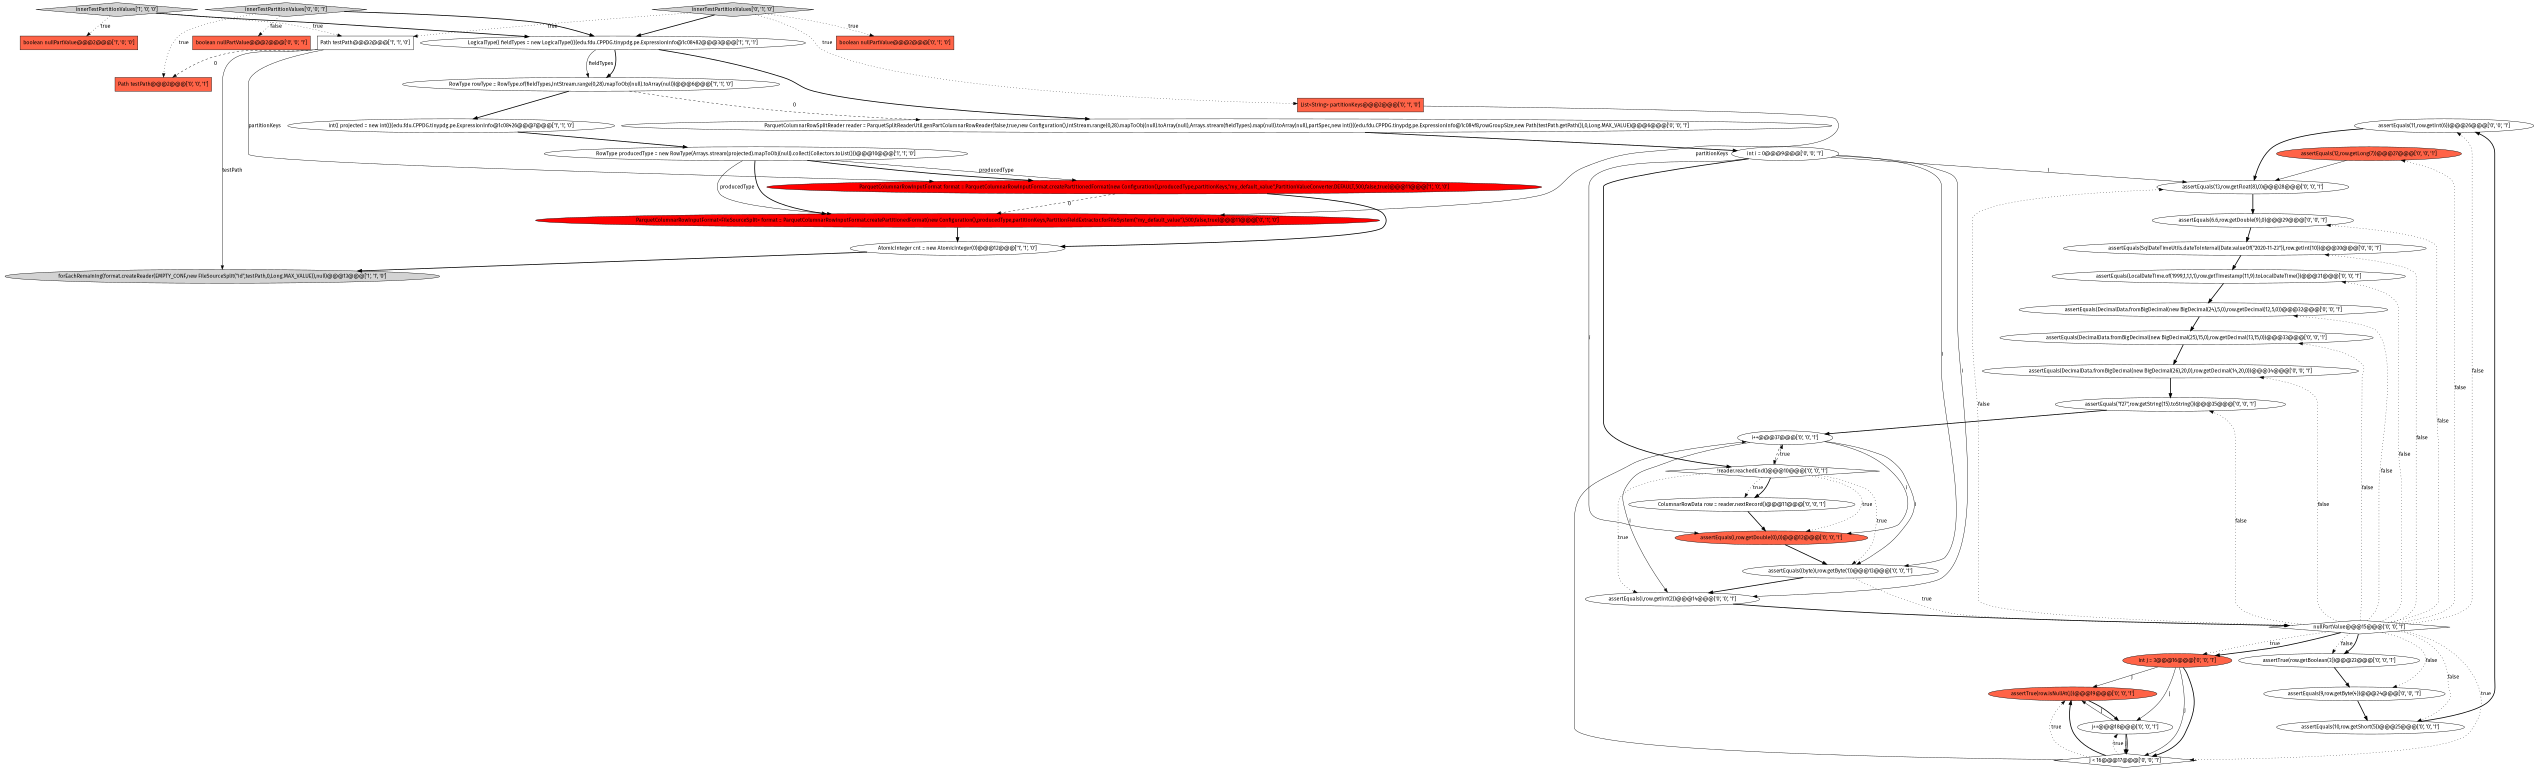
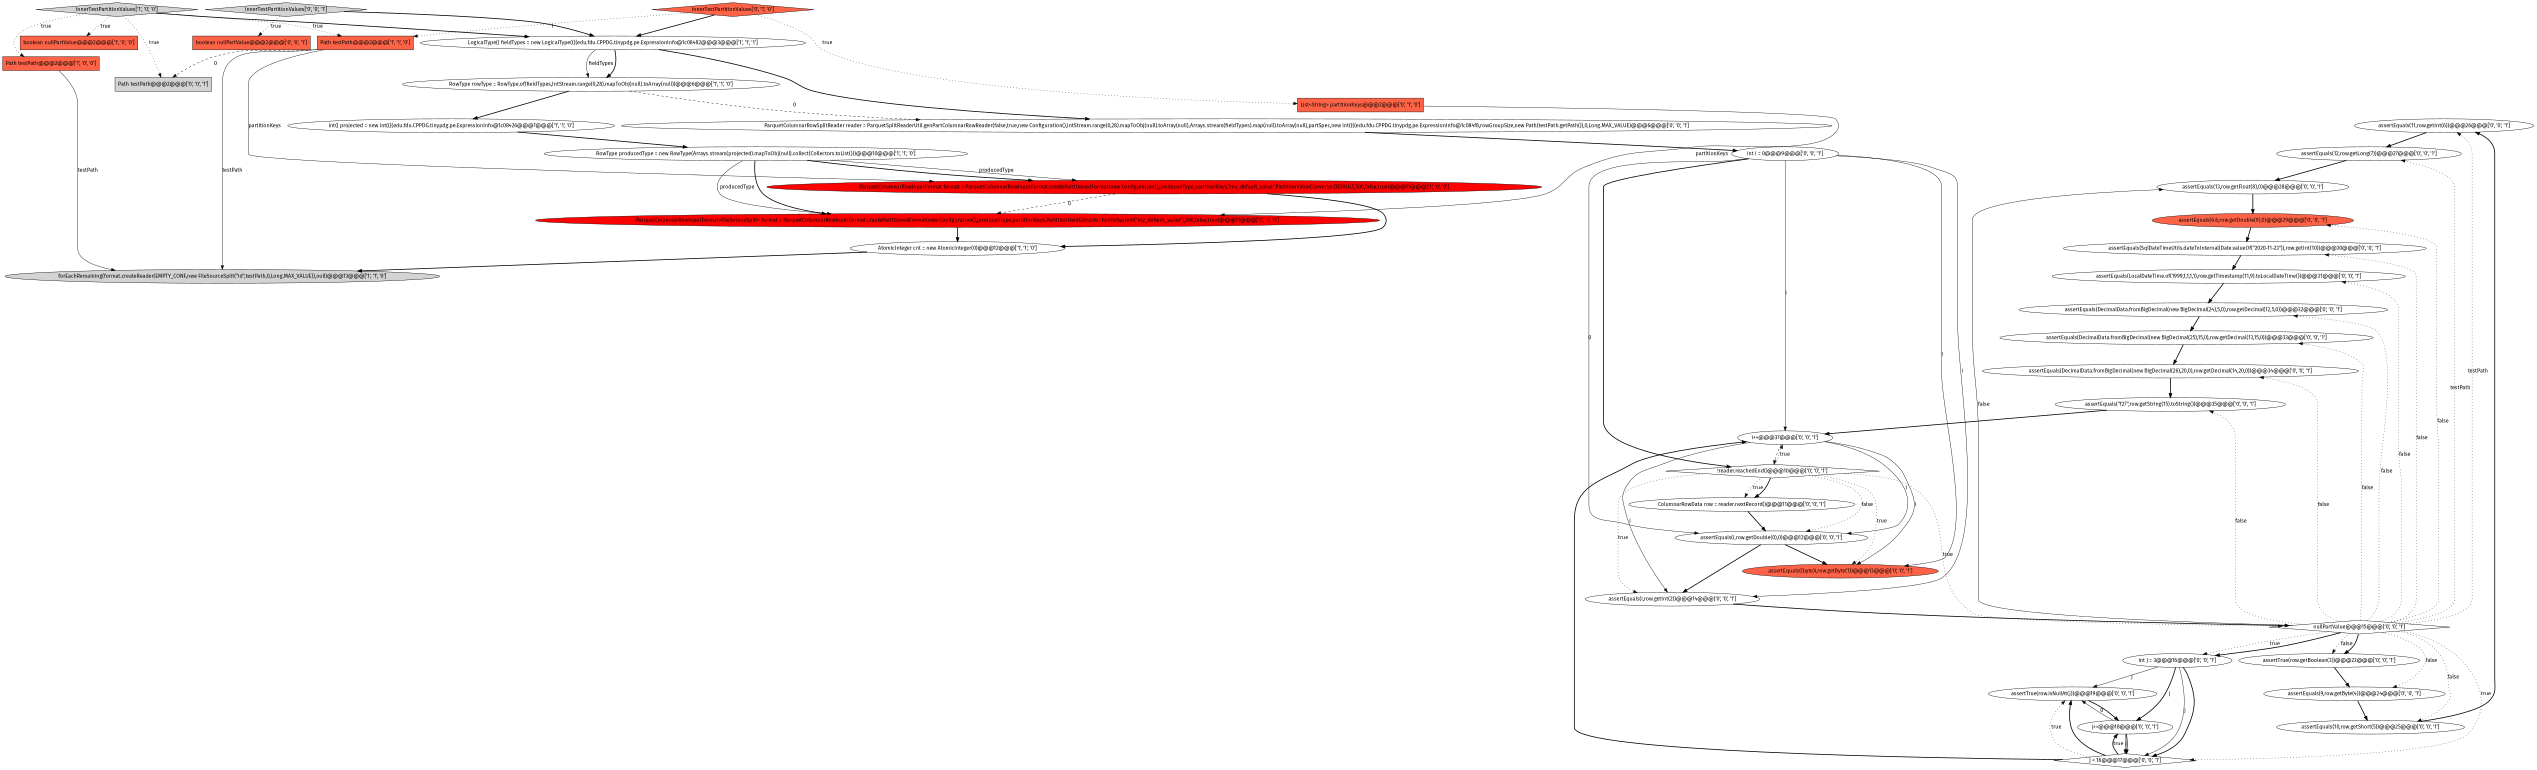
node "innerTestPartitionValues['0', '1', '0']": fillcolor lightgray -> tomato
edge "innerTestPartitionValues['0', '0', '1']" -> "boolean nullPartValue@@@2@@@['0', '0', '1']": label "false" -> "true"
edge "innerTestPartitionValues['0', '1', '0']" -> "Path testPath@@@2@@@['1', '1', '0']": label "true" -> "i"
edge "innerTestPartitionValues['0', '0', '1']" -> "Path testPath@@@2@@@['0', '0', '1']": now "innerTestPartitionValues['1', '0', '0']" -> "Path testPath@@@2@@@['0', '0', '1']"
node "Path testPath@@@2@@@['1', '1', '0']": fillcolor white -> tomato
node "boolean nullPartValue@@@2@@@['0', '1', '0']": removed
node "Path testPath@@@2@@@['1', '0', '0']": added
node "Path testPath@@@2@@@['0', '0', '1']": fillcolor tomato -> lightgray
edge "assertEquals(11,row.getInt(6))@@@26@@@['0', '0', '1']" -> "assertEquals(13,row.getFloat(8),0)@@@28@@@['0', '0', '1']": now "assertEquals(11,row.getInt(6))@@@26@@@['0', '0', '1']" -> "assertEquals(12,row.getLong(7))@@@27@@@['0', '0', '1']"
node "assertEquals(12,row.getLong(7))@@@27@@@['0', '0', '1']": fillcolor tomato -> white
edge "int i = 0@@@9@@@['0', '0', '1']" -> "assertEquals(13,row.getFloat(8),0)@@@28@@@['0', '0', '1']": now "int i = 0@@@9@@@['0', '0', '1']" -> "i++@@@37@@@['0', '0', '1']"
edge "assertEquals(12,row.getLong(7))@@@27@@@['0', '0', '1']" -> "assertEquals(13,row.getFloat(8),0)@@@28@@@['0', '0', '1']": style solid -> bold
node "assertEquals(6.6,row.getDouble(9),0)@@@29@@@['0', '0', '1']": fillcolor white -> tomato
edge "int i = 0@@@9@@@['0', '0', '1']" -> "assertEquals(i,row.getDouble(0),0)@@@12@@@['0', '0', '1']": label "i" -> "0"
edge "nullPartValue@@@15@@@['0', '0', '1']" -> "assertEquals(11,row.getInt(6))@@@26@@@['0', '0', '1']": label "false" -> "testPath"
edge "nullPartValue@@@15@@@['0', '0', '1']" -> "assertEquals(12,row.getLong(7))@@@27@@@['0', '0', '1']": label "false" -> "testPath"
edge "!reader.reachedEnd()@@@10@@@['0', '0', '1']" -> "i++@@@37@@@['0', '0', '1']": style dashed -> dotted
edge "nullPartValue@@@15@@@['0', '0', '1']" -> "assertEquals(13,row.getFloat(8),0)@@@28@@@['0', '0', '1']": style dotted -> solid
edge "!reader.reachedEnd()@@@10@@@['0', '0', '1']" -> "assertEquals(i,row.getDouble(0),0)@@@12@@@['0', '0', '1']": label "true" -> "false"
node "assertEquals(i,row.getDouble(0),0)@@@12@@@['0', '0', '1']": fillcolor tomato -> white
node "assertEquals((byte)i,row.getByte(1))@@@13@@@['0', '0', '1']": fillcolor white -> tomato
edge "assertEquals((byte)i,row.getByte(1))@@@13@@@['0', '0', '1']" -> "assertEquals(i,row.getInt(2))@@@14@@@['0', '0', '1']": now "assertEquals(i,row.getDouble(0),0)@@@12@@@['0', '0', '1']" -> "assertEquals(i,row.getInt(2))@@@14@@@['0', '0', '1']"
edge "assertEquals((byte)i,row.getByte(1))@@@13@@@['0', '0', '1']" -> "nullPartValue@@@15@@@['0', '0', '1']": now "!reader.reachedEnd()@@@10@@@['0', '0', '1']" -> "nullPartValue@@@15@@@['0', '0', '1']"
node "int j = 3@@@16@@@['0', '0', '1']": fillcolor tomato -> white
node "assertTrue(row.isNullAt(j))@@@19@@@['0', '0', '1']": fillcolor tomato -> white
edge "int j = 3@@@16@@@['0', '0', '1']" -> "j++@@@18@@@['0', '0', '1']": style solid -> bold
edge "j++@@@18@@@['0', '0', '1']" -> "assertTrue(row.isNullAt(j))@@@19@@@['0', '0', '1']": label "j" -> "0"
edge "j < 16@@@17@@@['0', '0', '1']" -> "i++@@@37@@@['0', '0', '1']": style solid -> bold
edge "j < 16@@@17@@@['0', '0', '1']" -> "j++@@@18@@@['0', '0', '1']": style dotted -> bold
